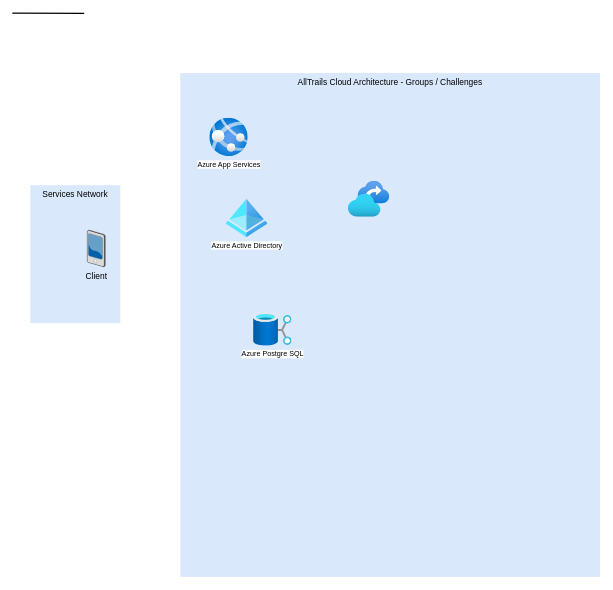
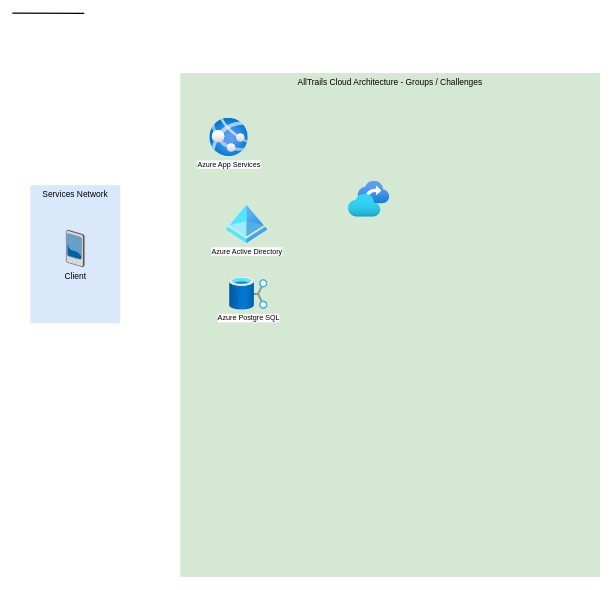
node "Azure Active Directory": moved (247, 218) -> (247, 224)
node "Client": moved (96, 248) -> (75, 248)
node "AllTrails Cloud Architecture - Groups / Challenges": fillcolor #dae8fc -> #d5e8d4
node "Azure Postgre SQL": moved (273, 329) -> (249, 293)
